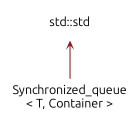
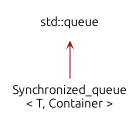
node "std::std": label "std::std" -> "std::queue"
